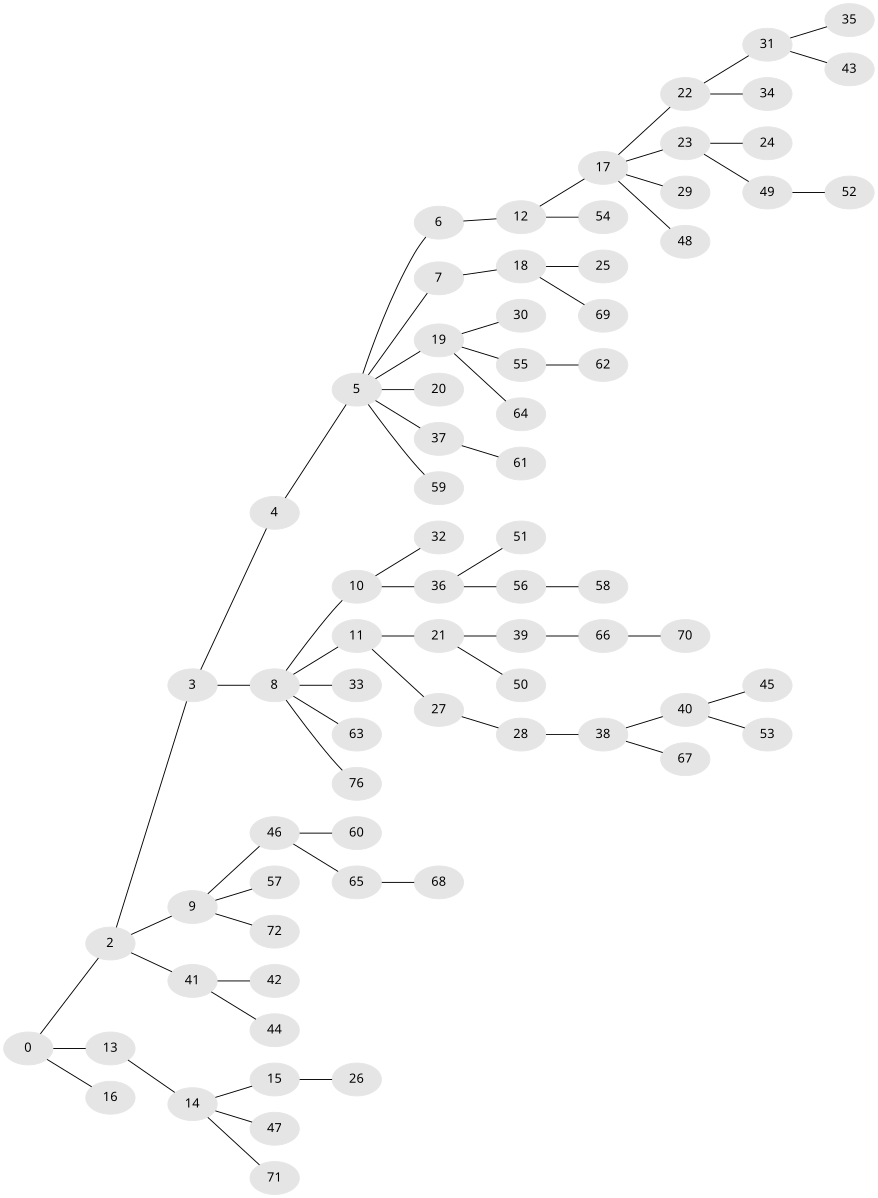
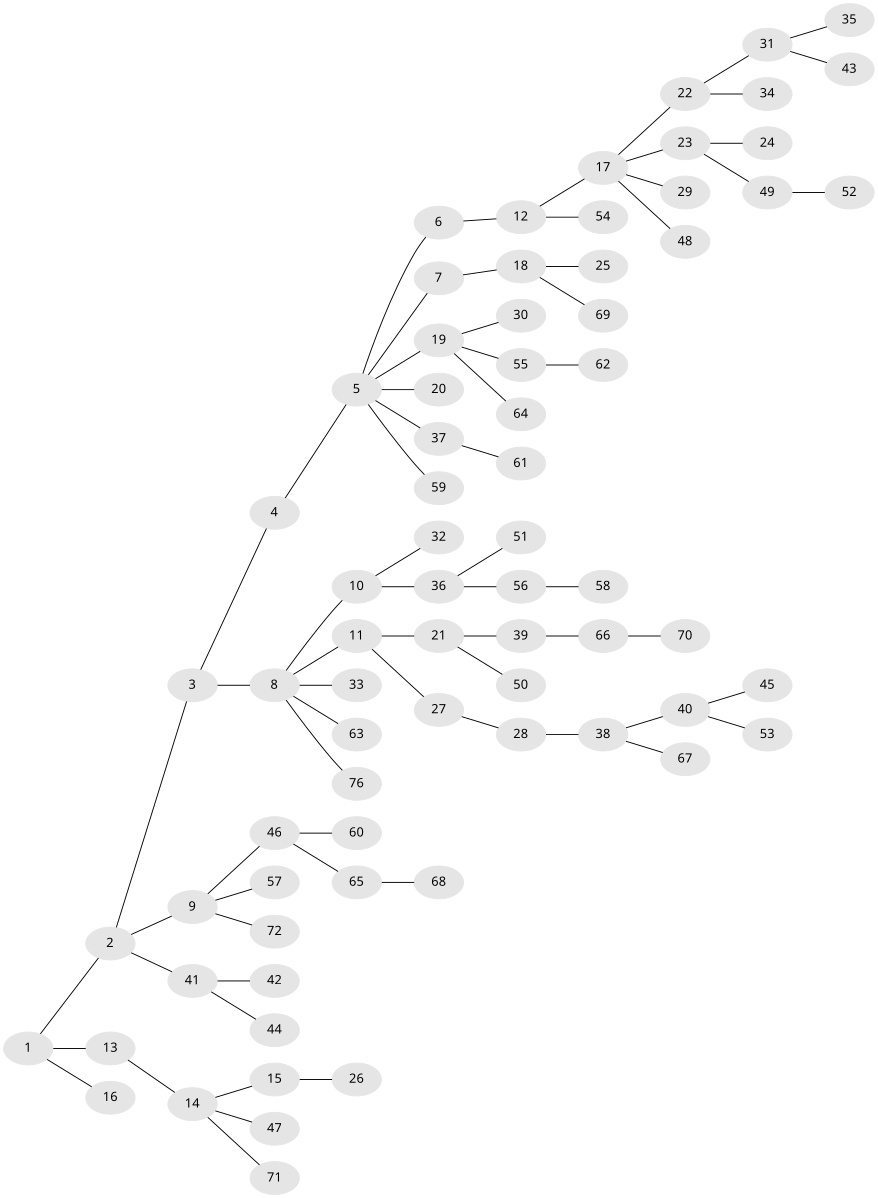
node "0": label "0" -> "1"
